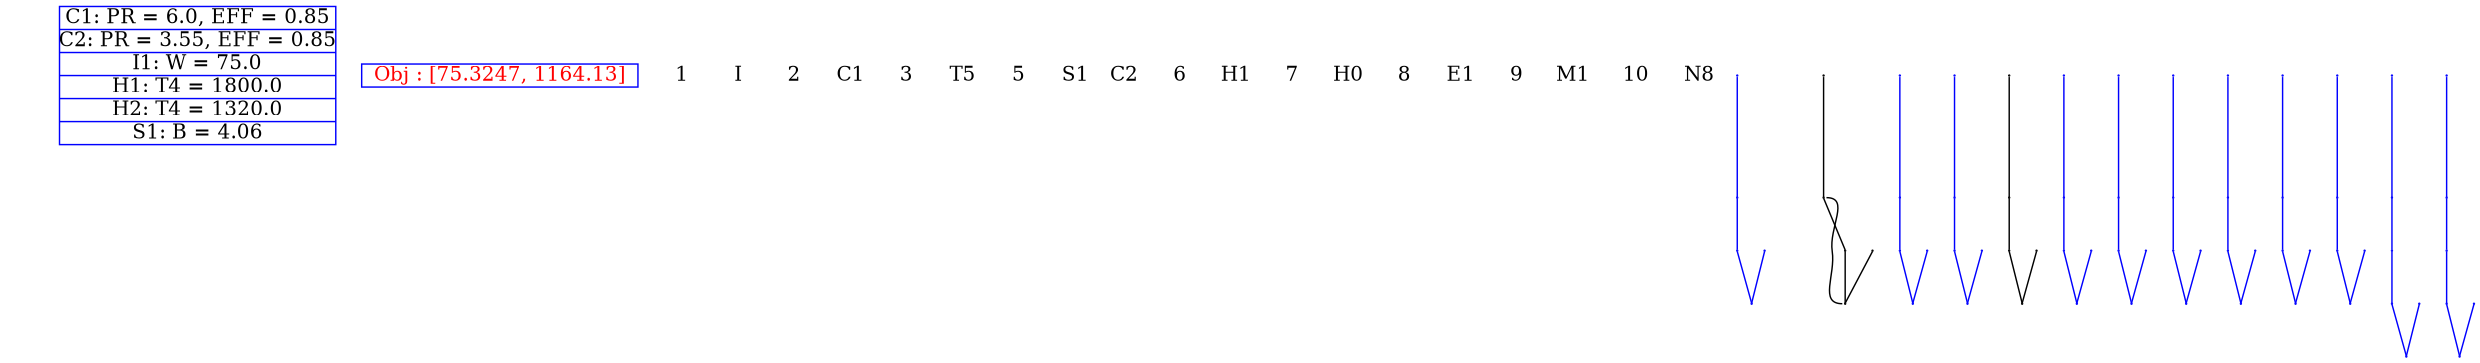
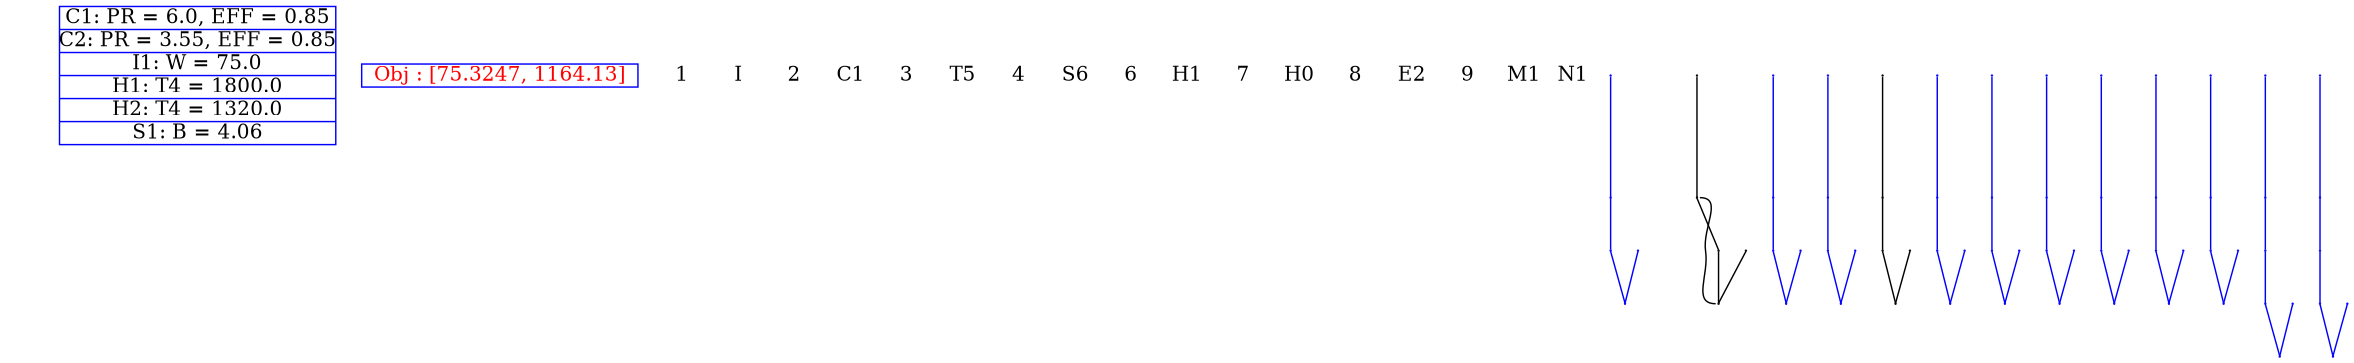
node "5": label "5" -> "4"
node "S1": label "S1" -> "S6"
node "C2": removed
node "E1": label "E1" -> "E2"
node "10": removed
node "N8": label "N8" -> "N1"
